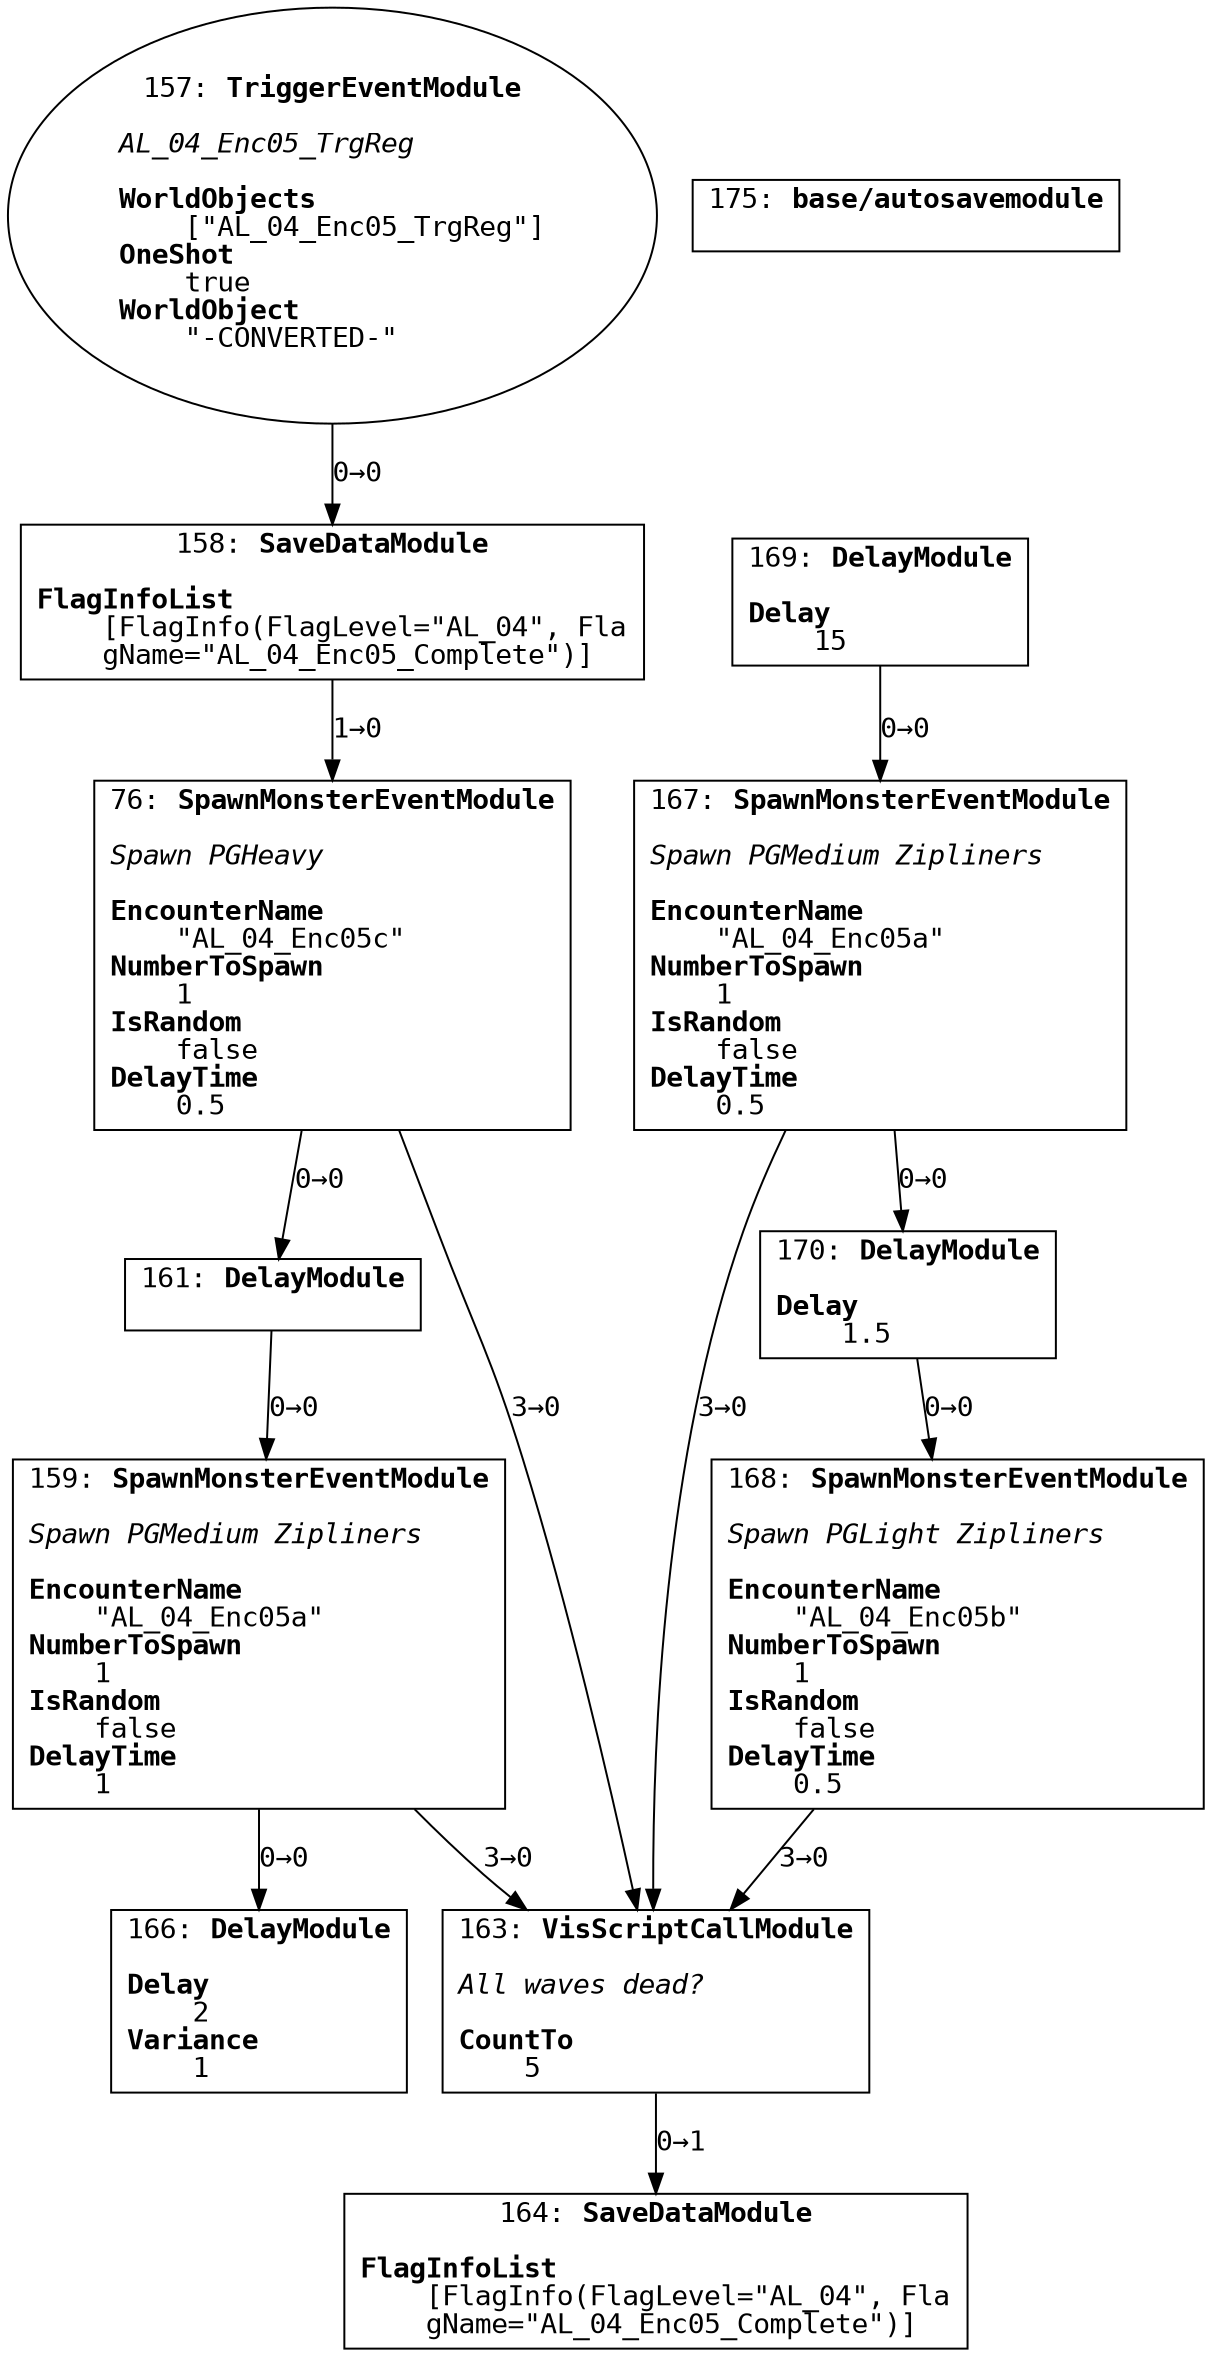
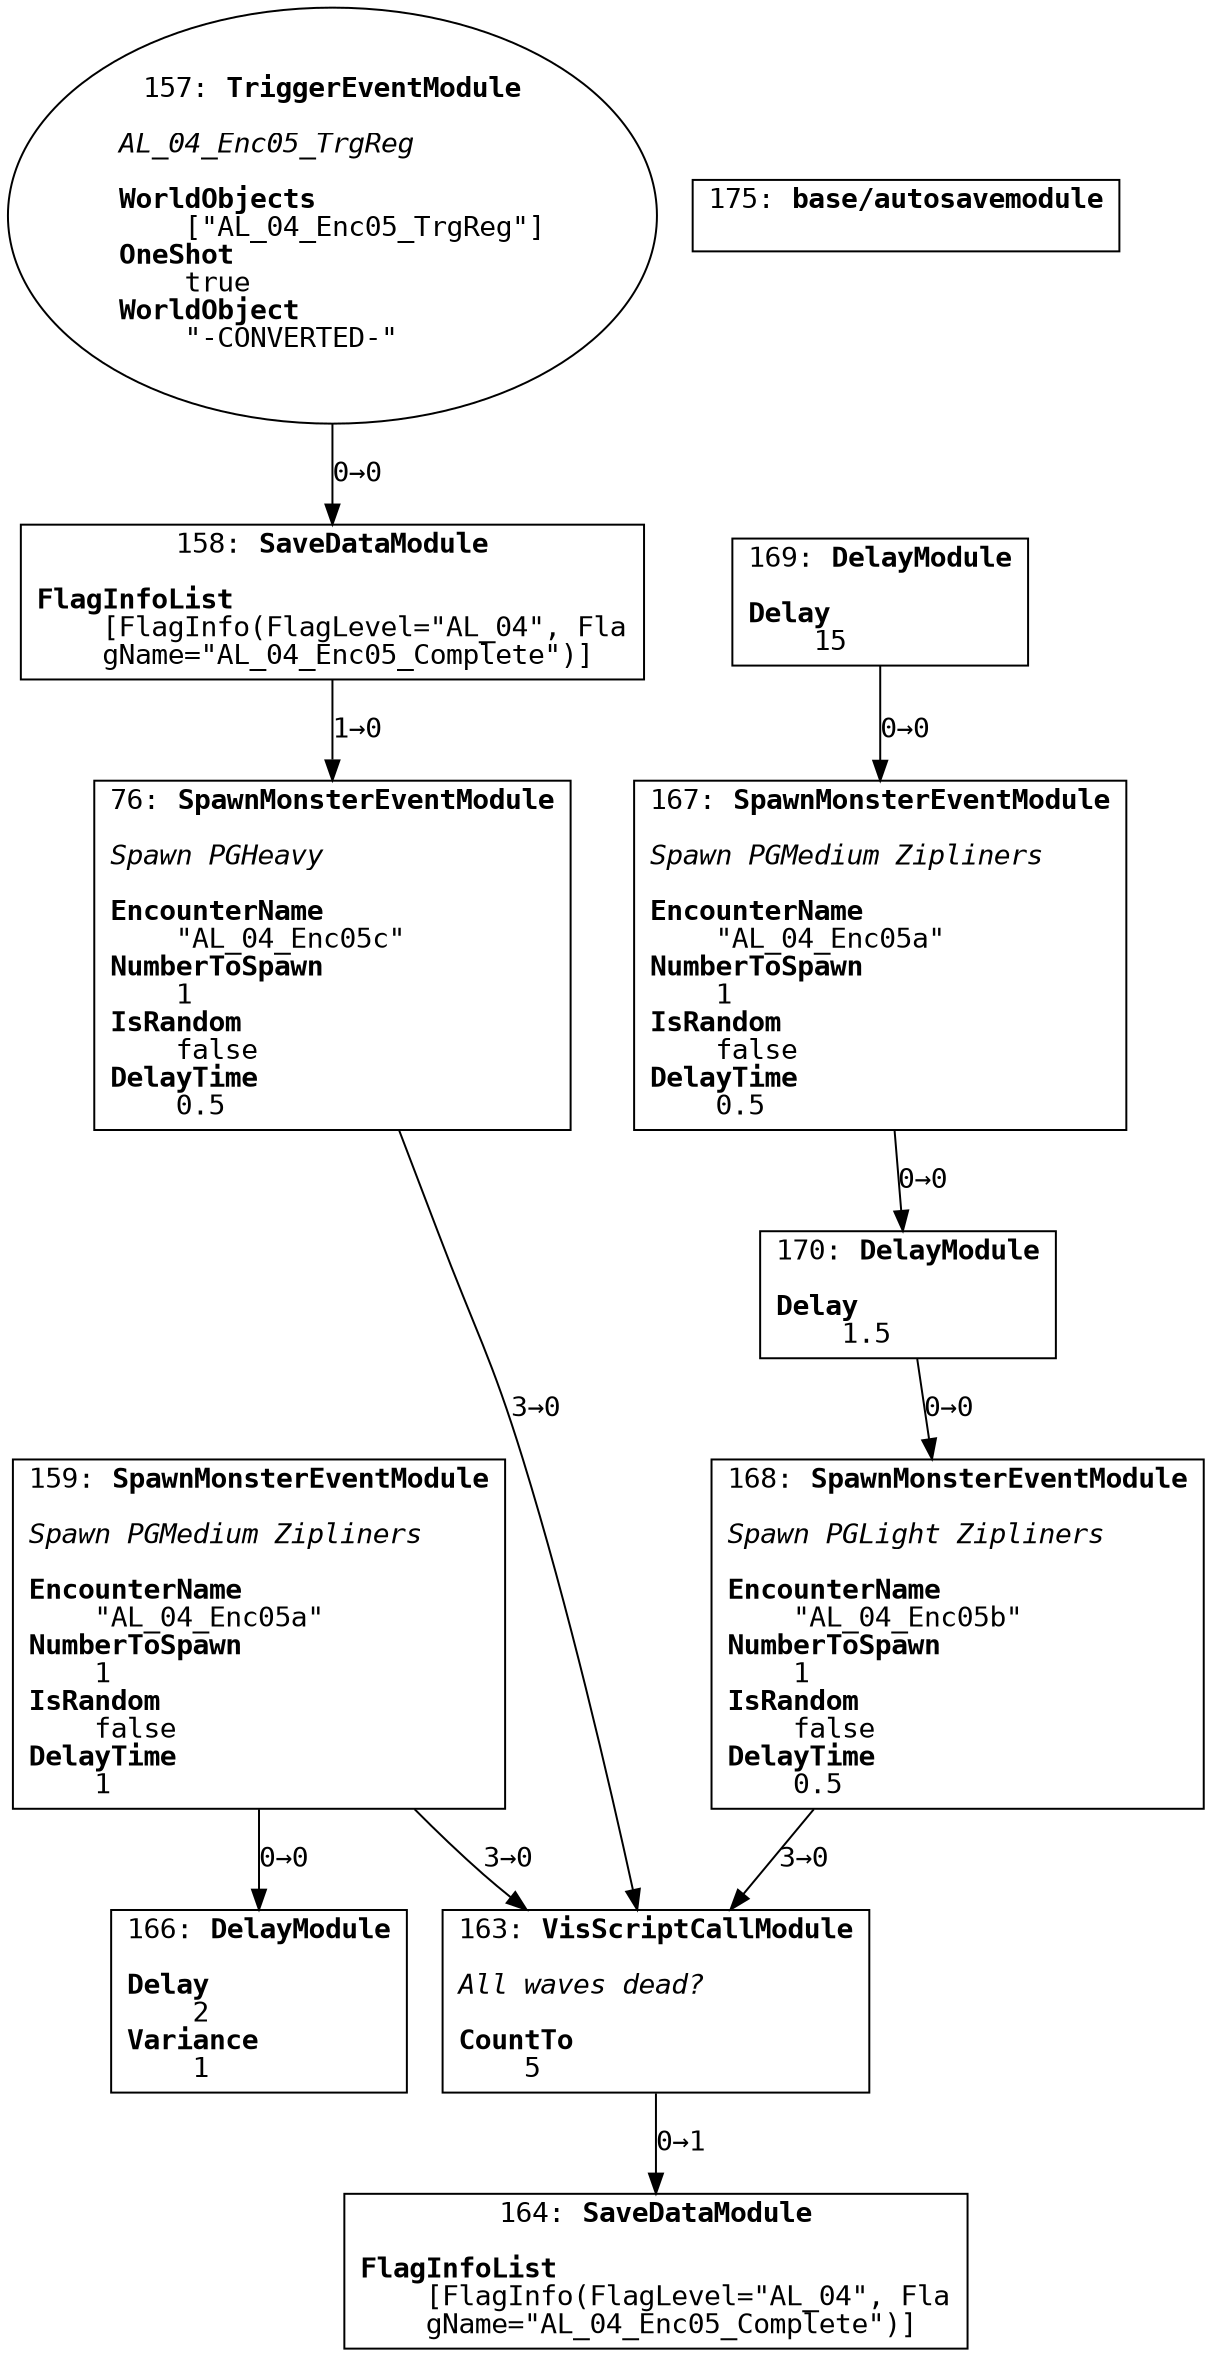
node "161:": removed
edge "167:" -> "163:": removed, label "3→0"
